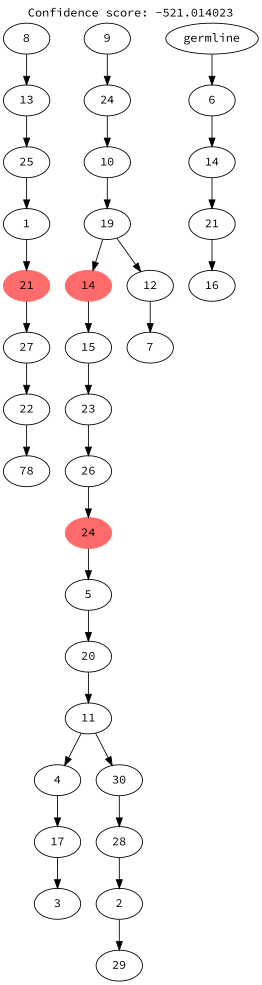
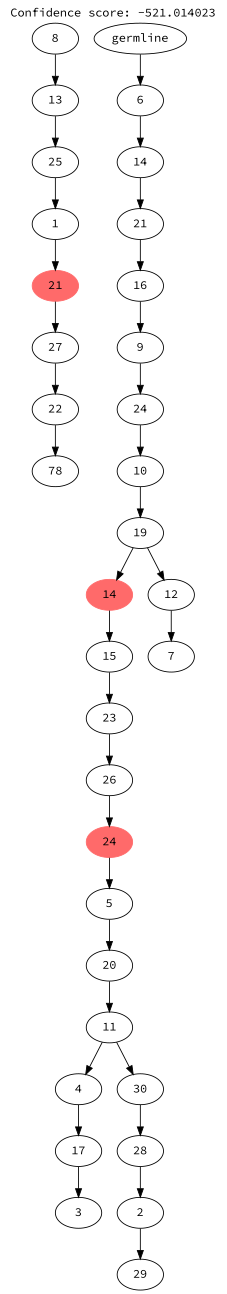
edge "16" -> "9": added
